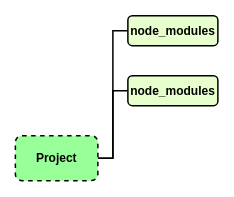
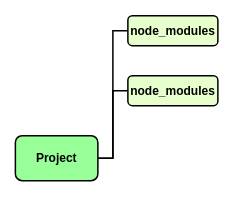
node "Project": style dashed -> solid
